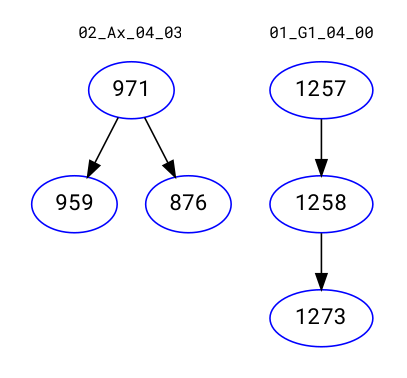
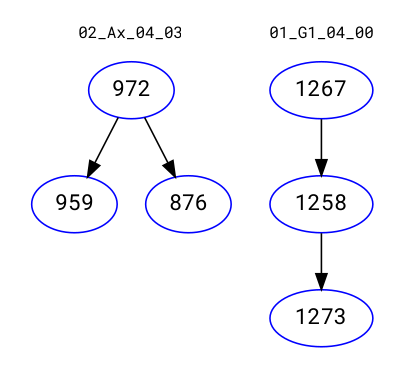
node "971": label "971" -> "972"
node "1257": label "1257" -> "1267"
